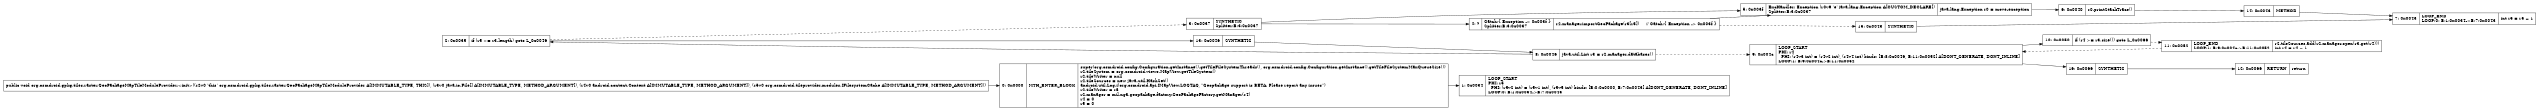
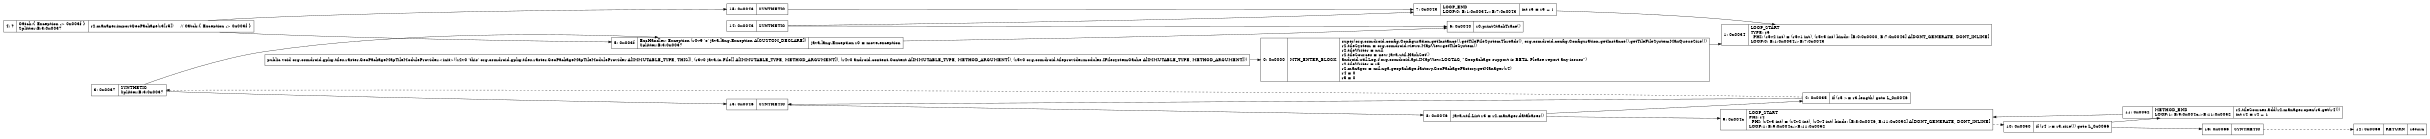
edge "6: 0x0040" -> "14: 0x0043": reversed
node "14: 0x0043": text "METHOD" -> "SYNTHETIC"
edge "7: 0x0043" -> "1: 0x0034": added
edge "3: 0x0037" -> "4: ?": now "3: 0x0037" -> "13: 0x0046"
edge "4: ?" -> "15: 0x0043": style dashed -> solid
edge "10: 0x0050" -> "11: 0x0052": style dashed -> solid
node "11: 0x0052": text "LOOP_END" -> "METHOD_END"
edge "9: 0x004c" -> "10: 0x0050": style solid -> dashed
edge "11: 0x0052" -> "9: 0x004c": style dashed -> solid
edge "8: 0x0046" -> "9: 0x004c": style dashed -> solid
edge "9: 0x004c" -> "16: 0x0066": now "10: 0x0050" -> "16: 0x0066"
edge "16: 0x0066" -> "12: 0x0066": style solid -> dashed
node "1: 0x0034": text "PHI: r5" -> "TYPE: r5"
